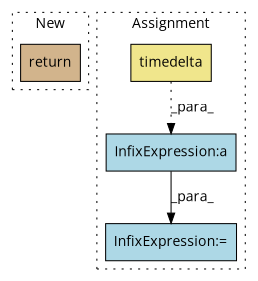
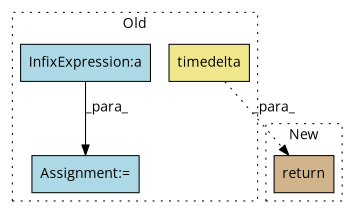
cluster "Assignment": label "Assignment" -> "Old"
edge "timedelta" -> "InfixExpression:a": now "timedelta" -> "return"
node "InfixExpression:=": label "InfixExpression:=" -> "Assignment:="
